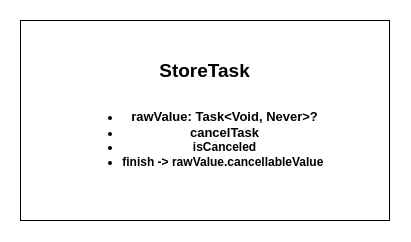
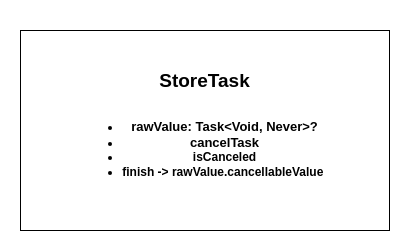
node "StoreTask rawValue: Task<Void, Never>? cancelTask isCanceled finish -> rawValue.cancellableValue": moved (205, 121) -> (205, 131)
